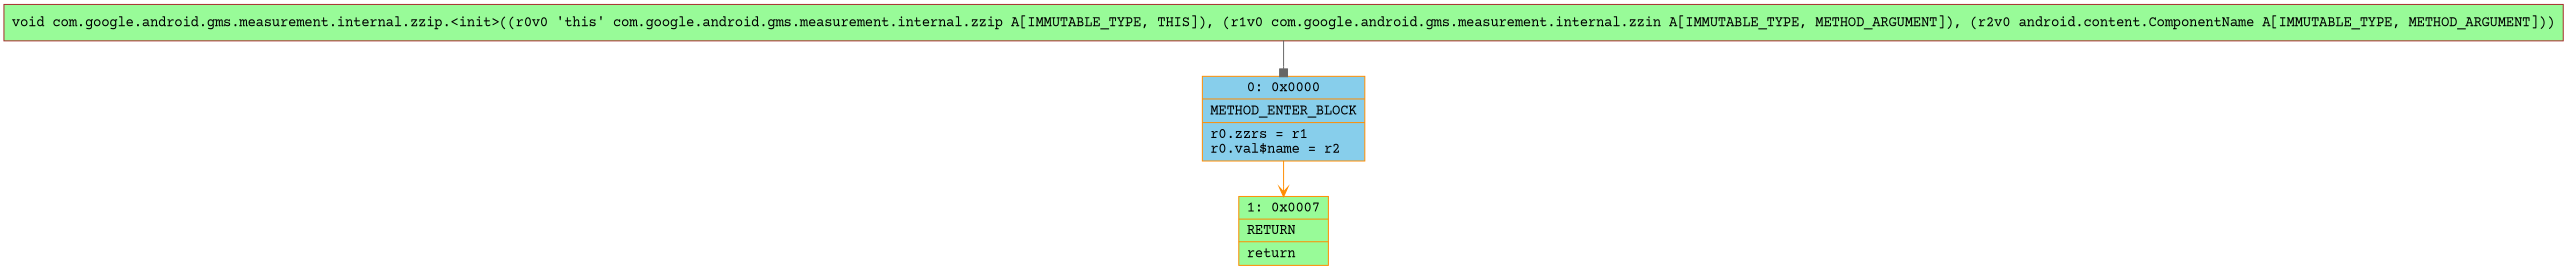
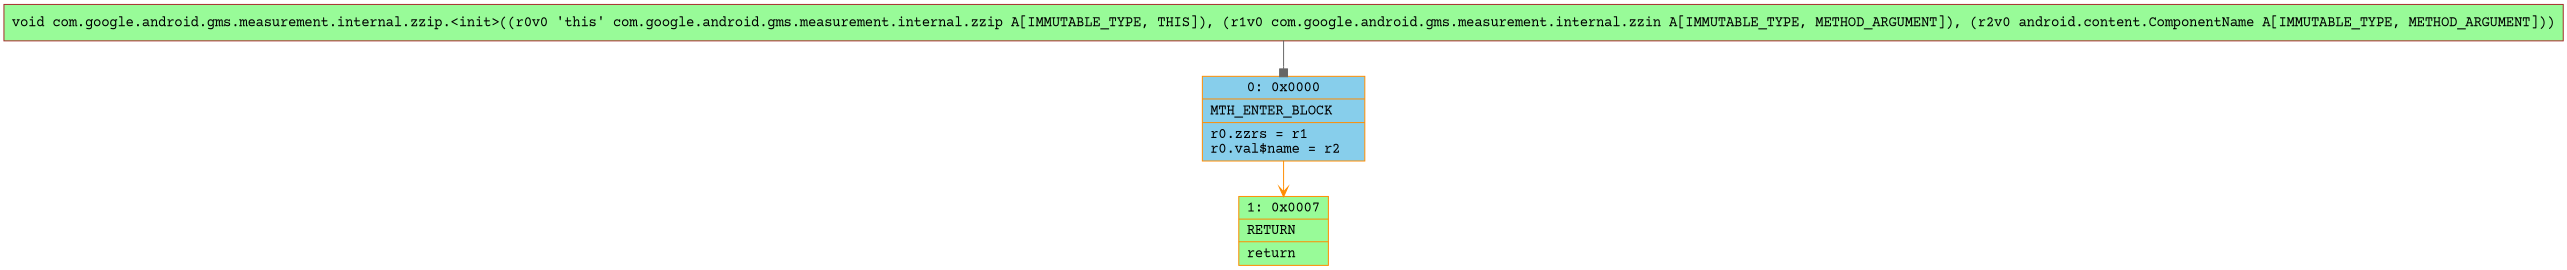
node "0: 0x0000": text "METHOD_ENTER_BLOCK" -> "MTH_ENTER_BLOCK"
